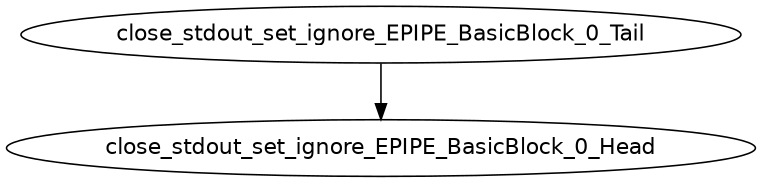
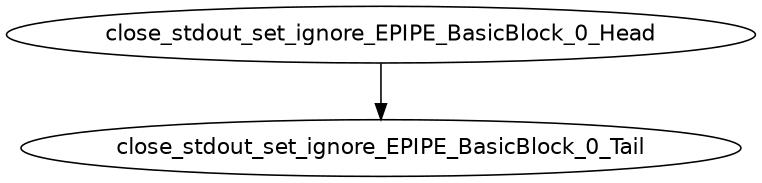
edge "close_stdout_set_ignore_EPIPE_BasicBlock_0_Tail" -> "close_stdout_set_ignore_EPIPE_BasicBlock_0_Head": reversed
